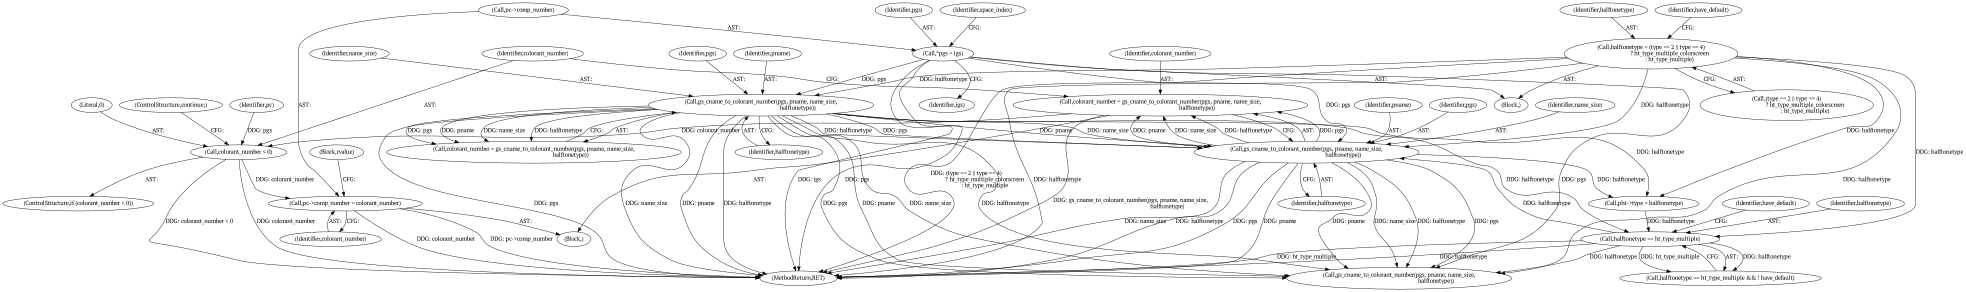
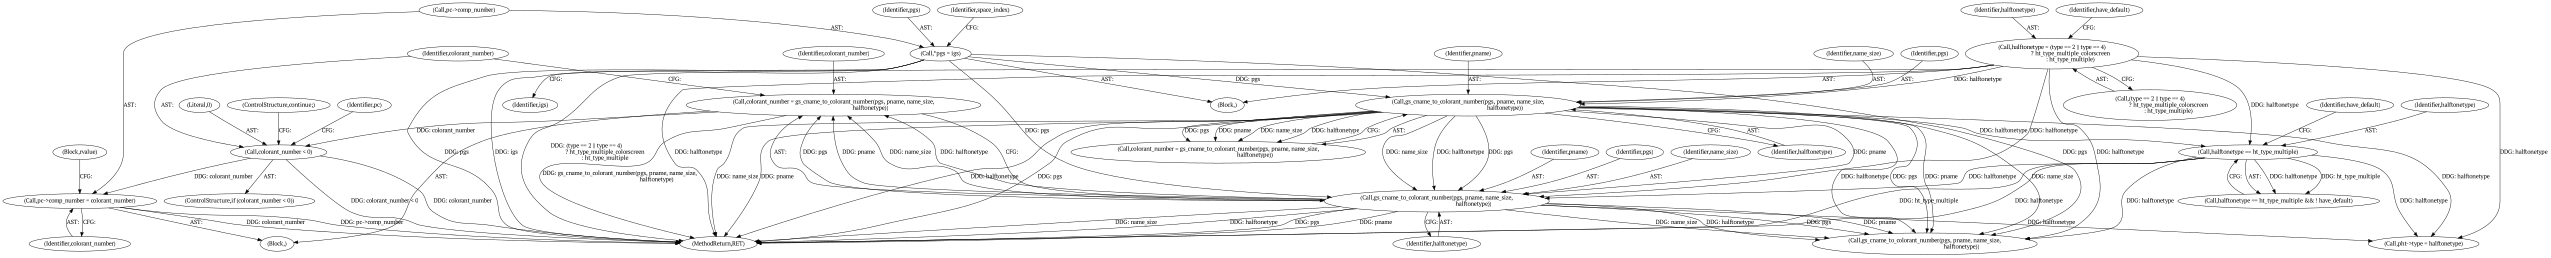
edge "(Identifier,pc)" -> "(Call,colorant_number < 0)": label "DDG: pgs" -> "CFG: "
edge "(Call,pht->type = halftonetype)" -> "(Call,halftonetype == ht_type_multiple)": reversed
